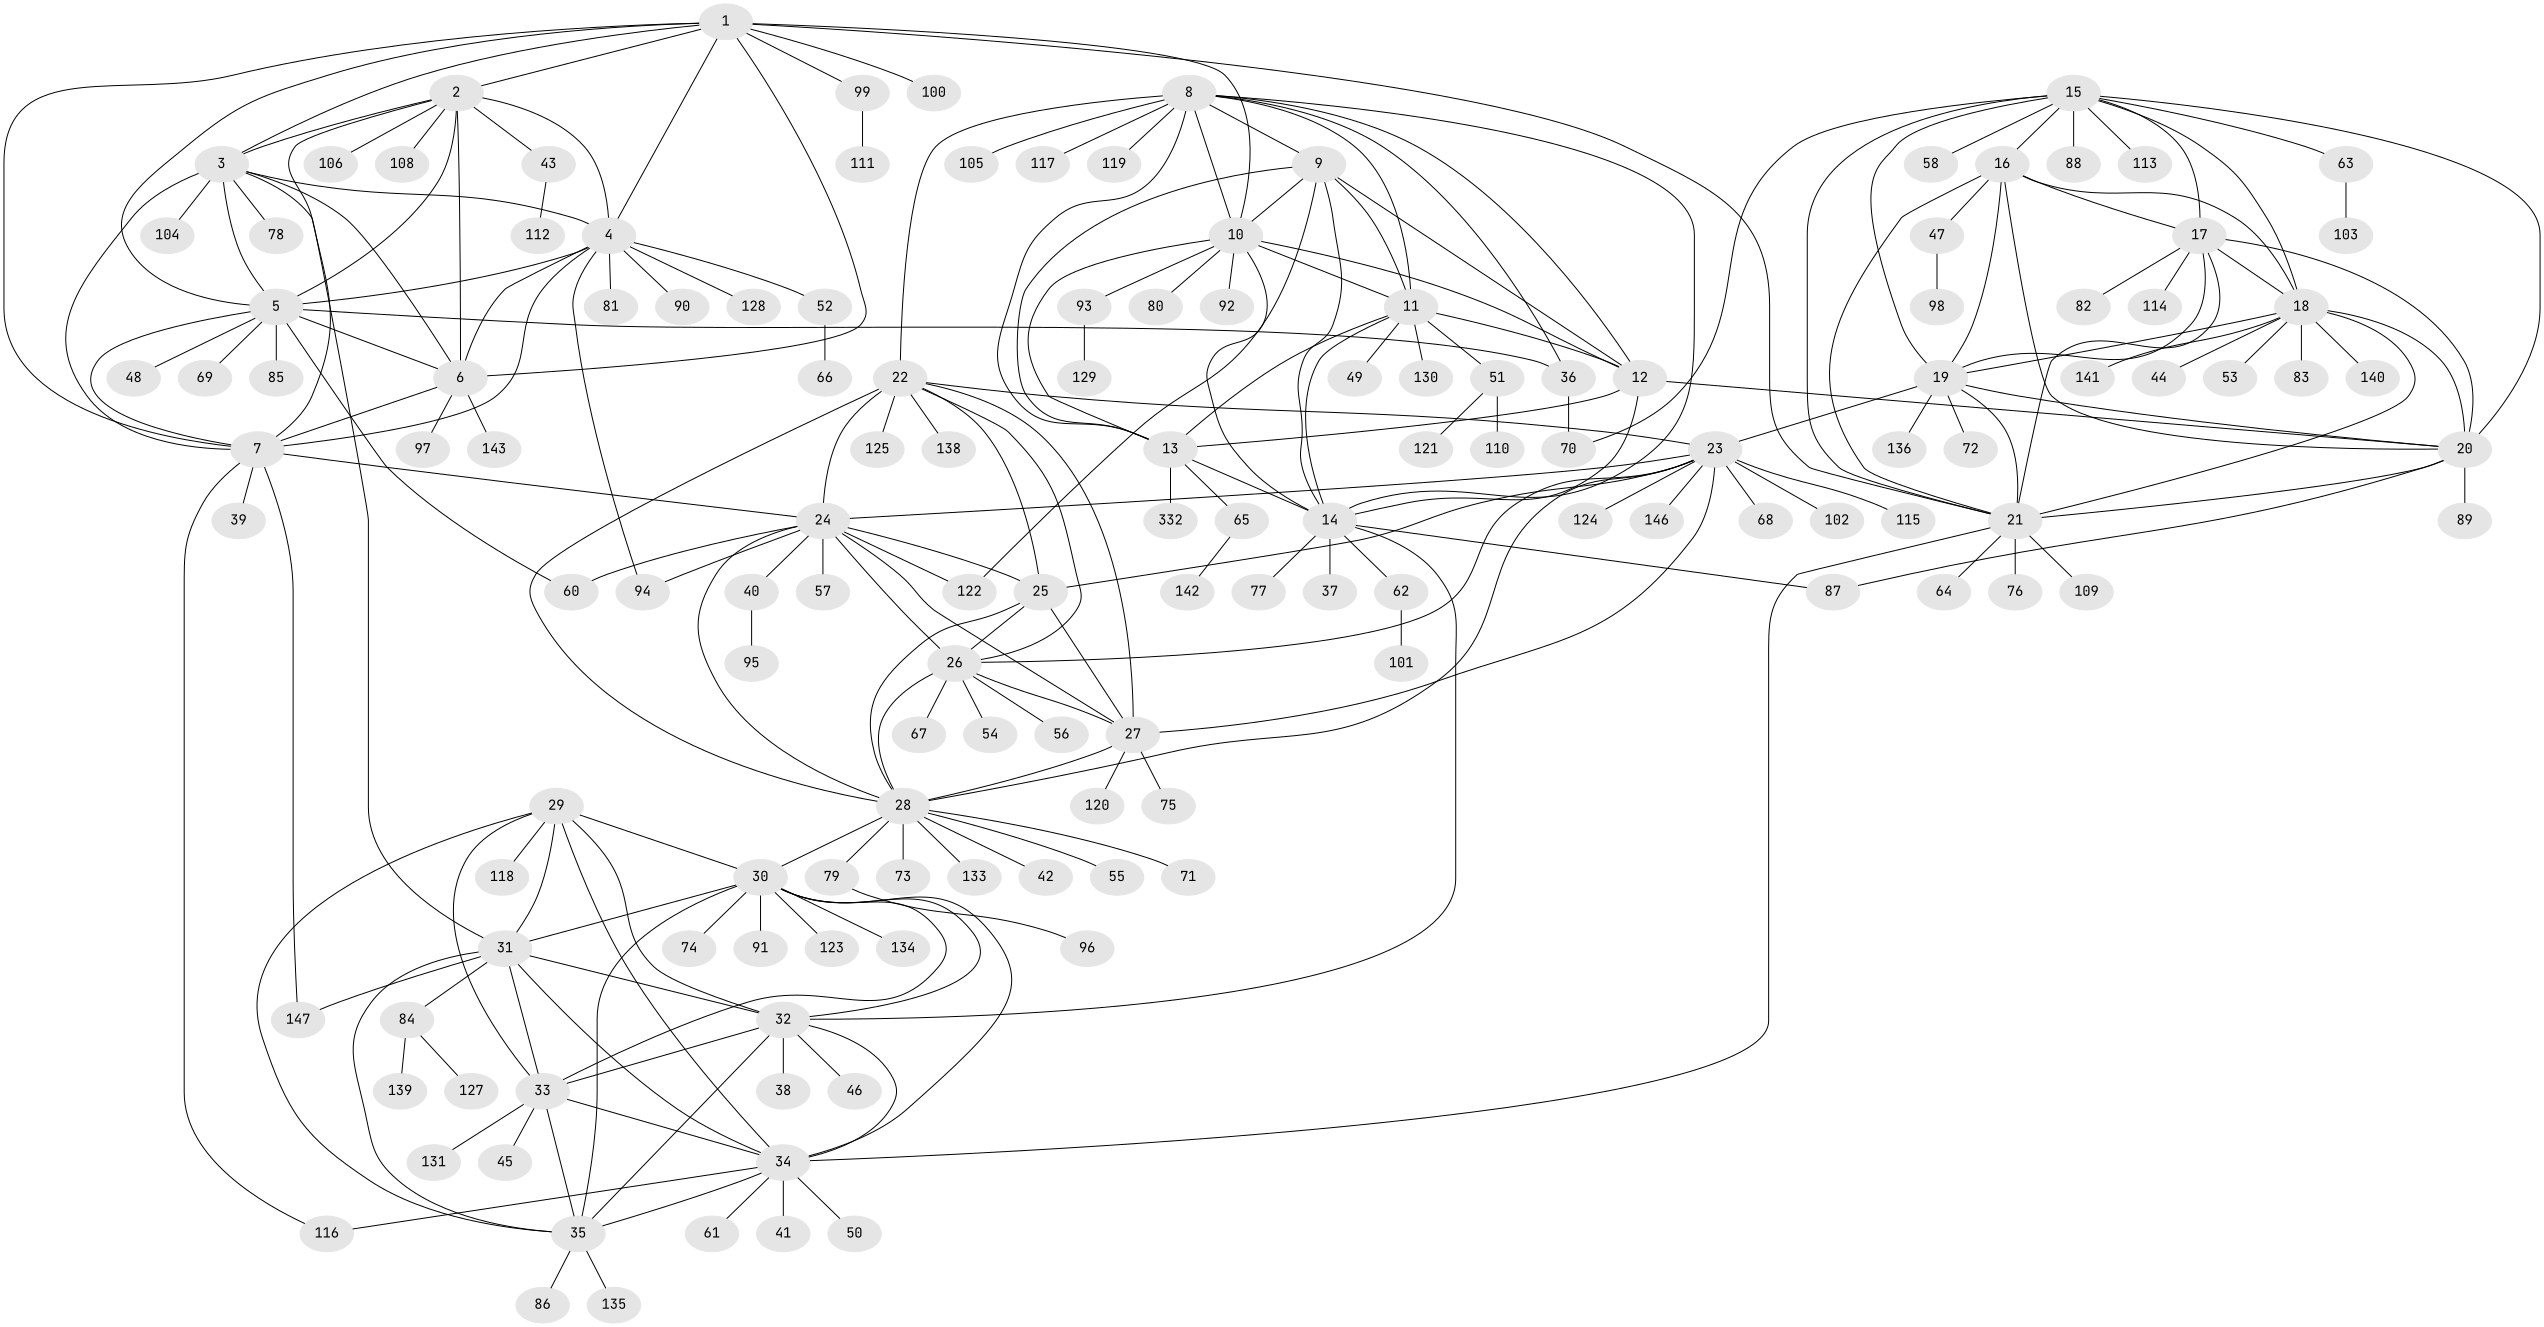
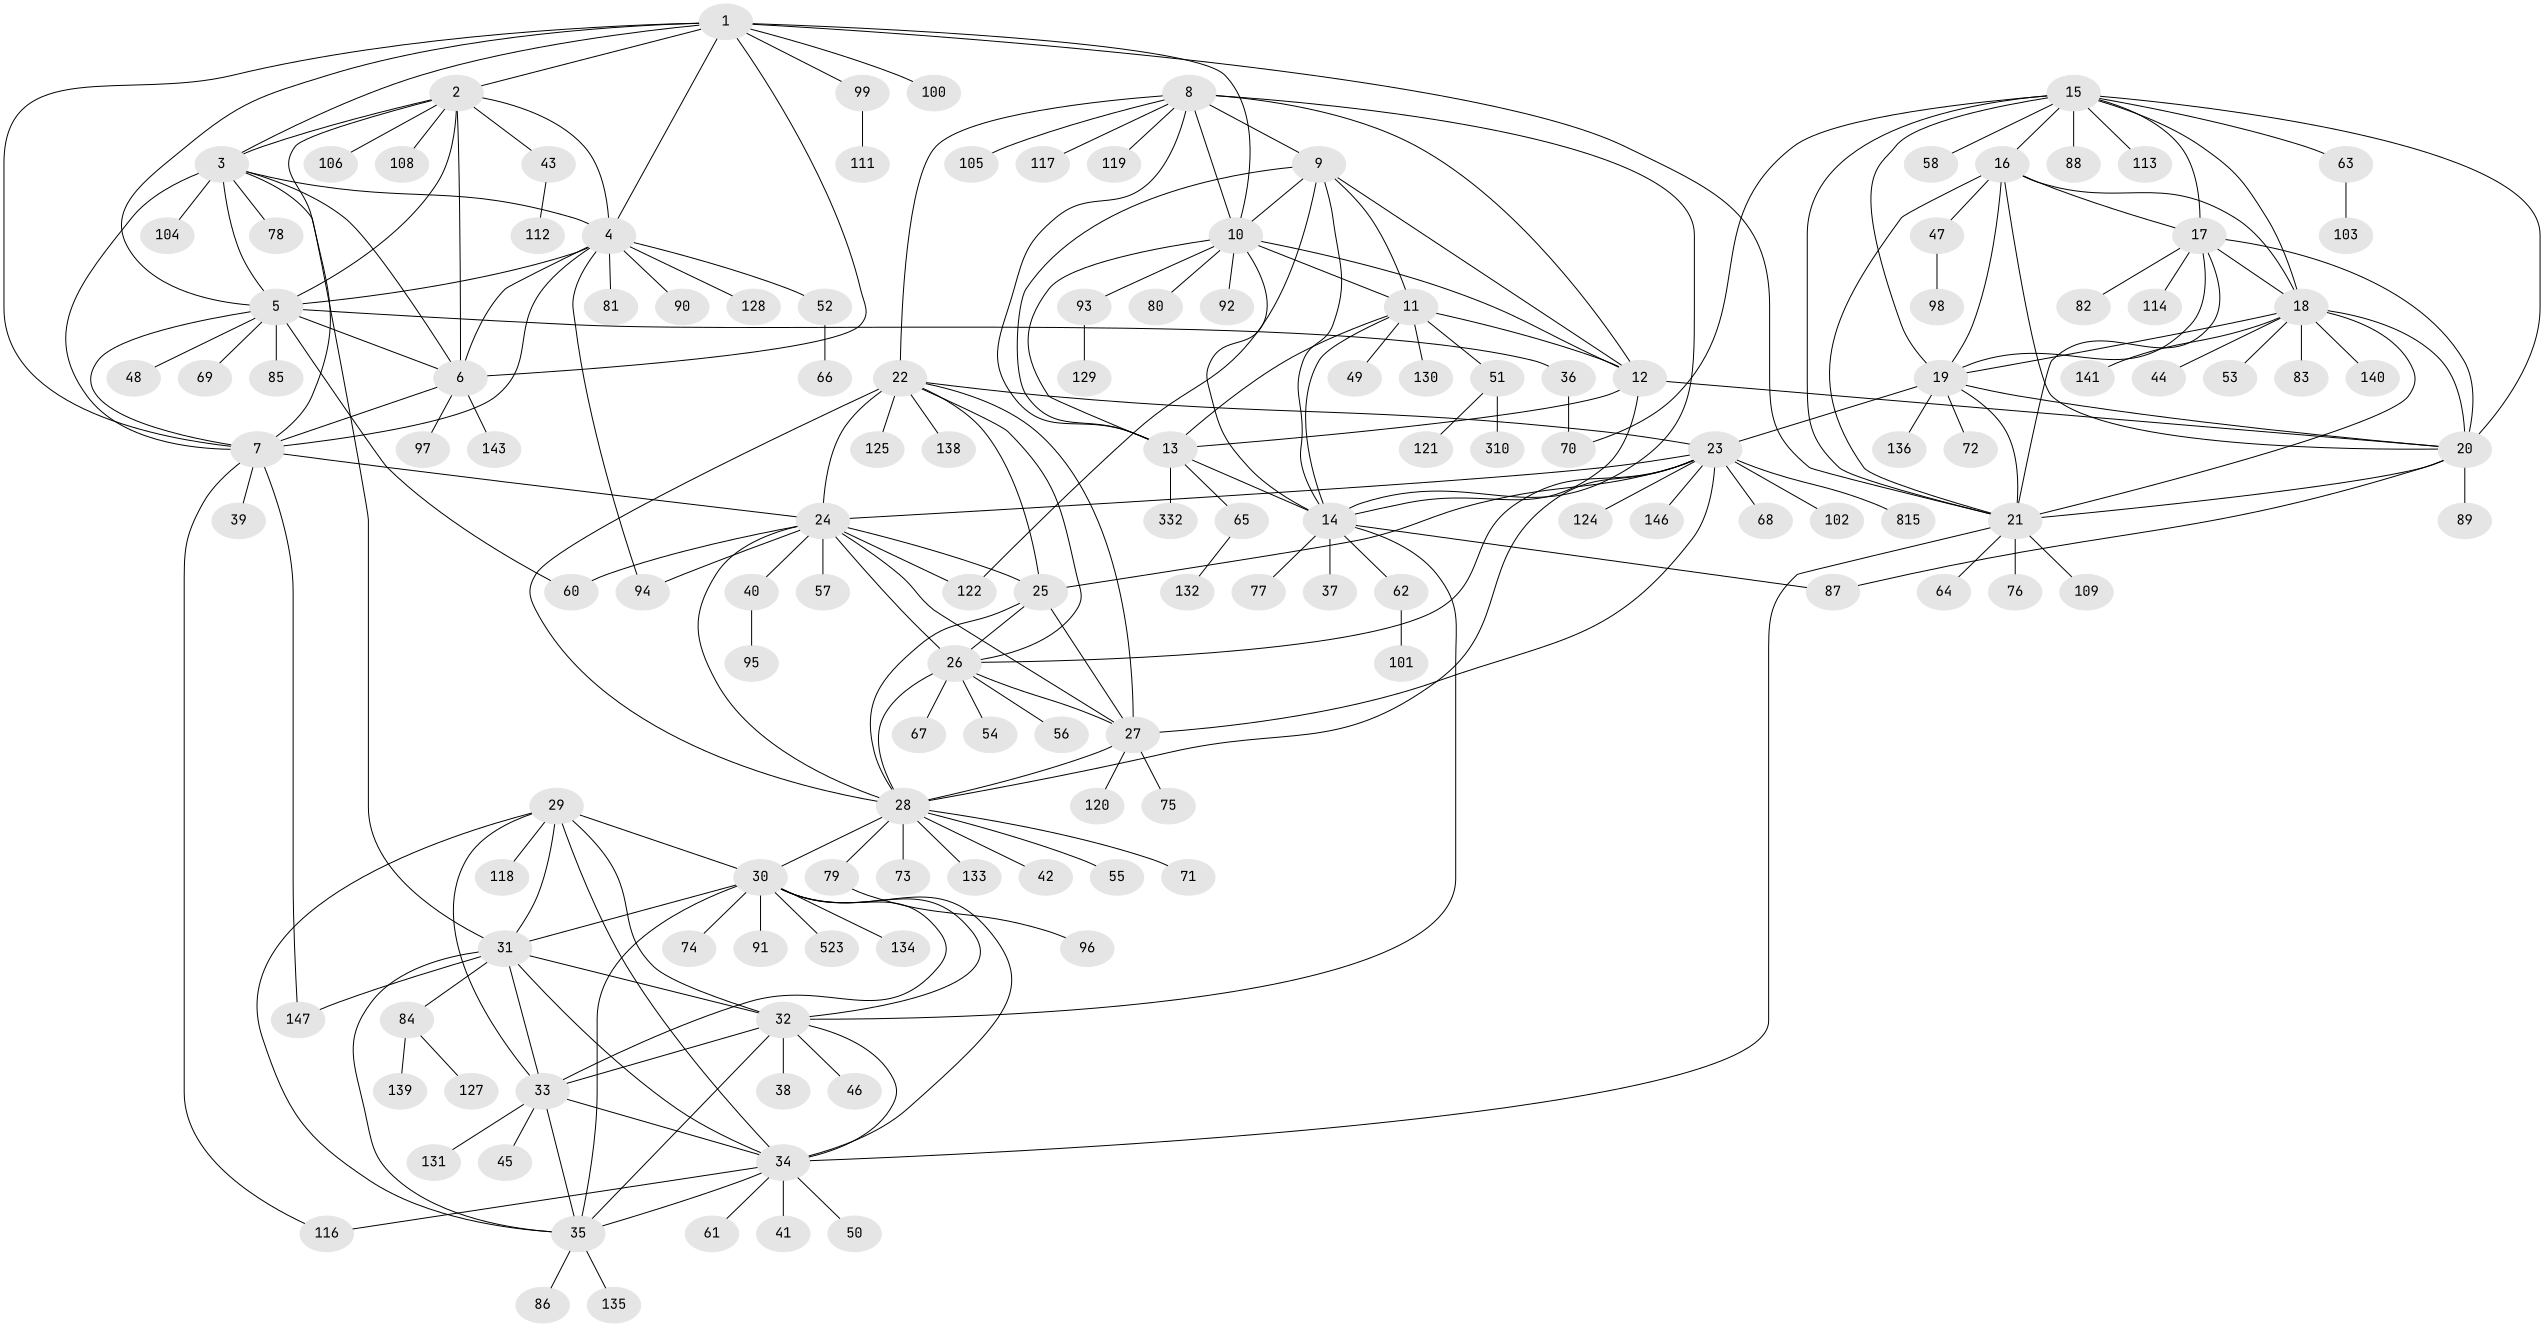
edge "8" -- "11": removed
edge "8" -- "36": removed
node "110": label "110" -> "310"
node "115": label "115" -> "815"
node "142": label "142" -> "132"
node "123": label "123" -> "523"
